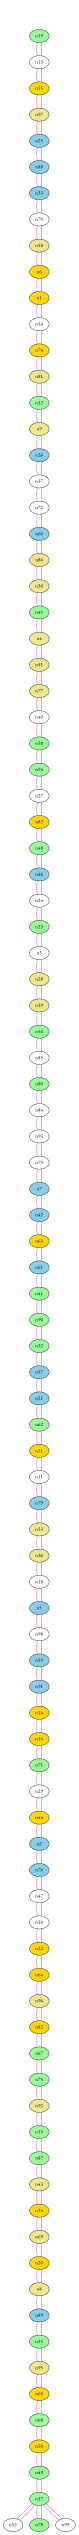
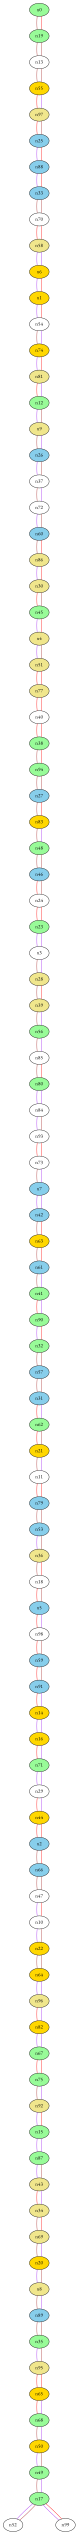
node "n0": added
node "n27": fillcolor white -> skyblue
node "n53": fillcolor khaki -> skyblue
node "n76": label "n76" -> "n66"
node "n34": fillcolor gold -> khaki
node "n78": removed
